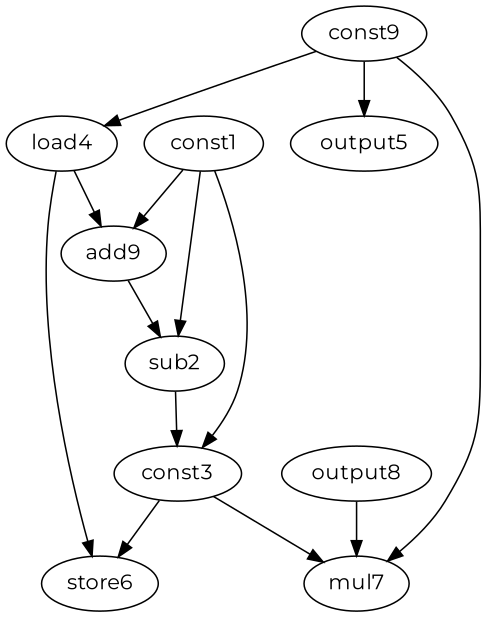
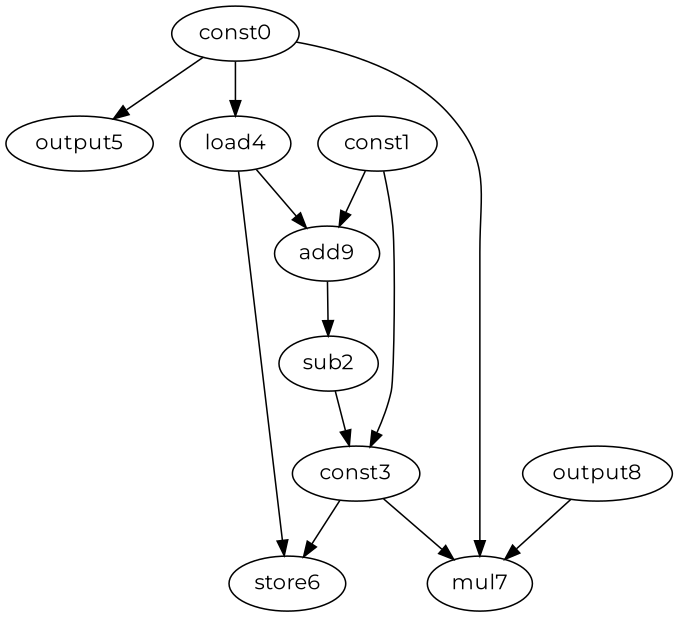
node "const9": label "const9" -> "const0"
edge "const1" -> "sub2": removed
